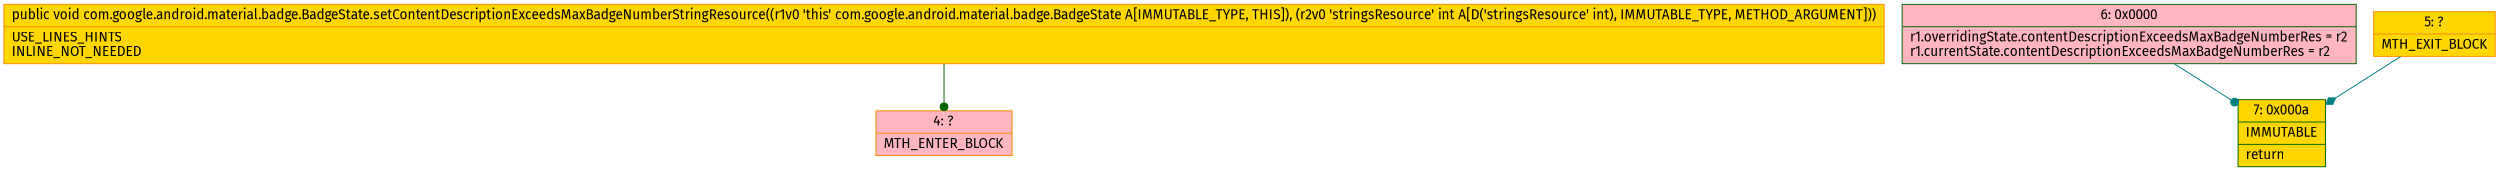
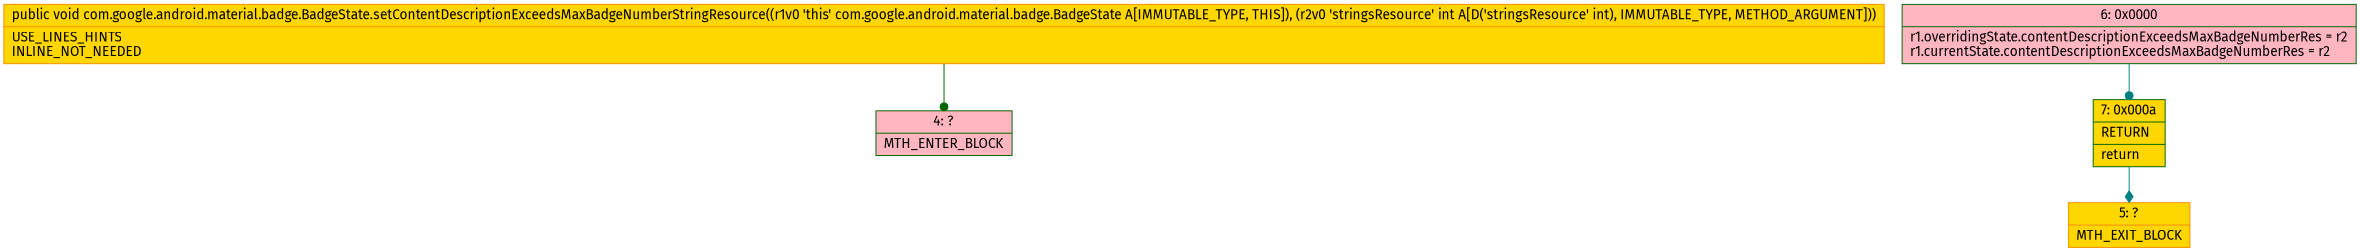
edge "5: ?" -> "7: 0x000a": reversed
node "4: ?": color darkorange -> darkgreen
node "7: 0x000a": text "IMMUTABLE" -> "RETURN"
